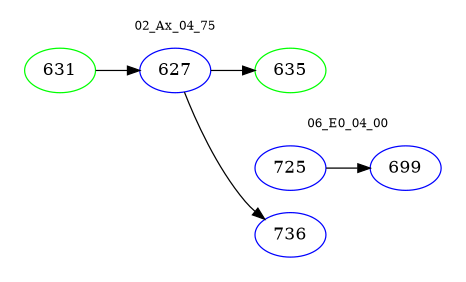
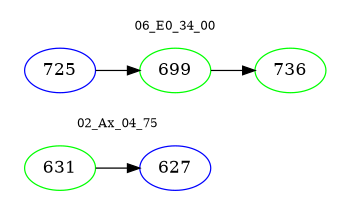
node "635": removed
cluster "06_E0_04_00": label "06_E0_04_00" -> "06_E0_34_00"
edge "627" -> "736": now "699" -> "736"
node "699": color blue -> green
node "736": color blue -> green
